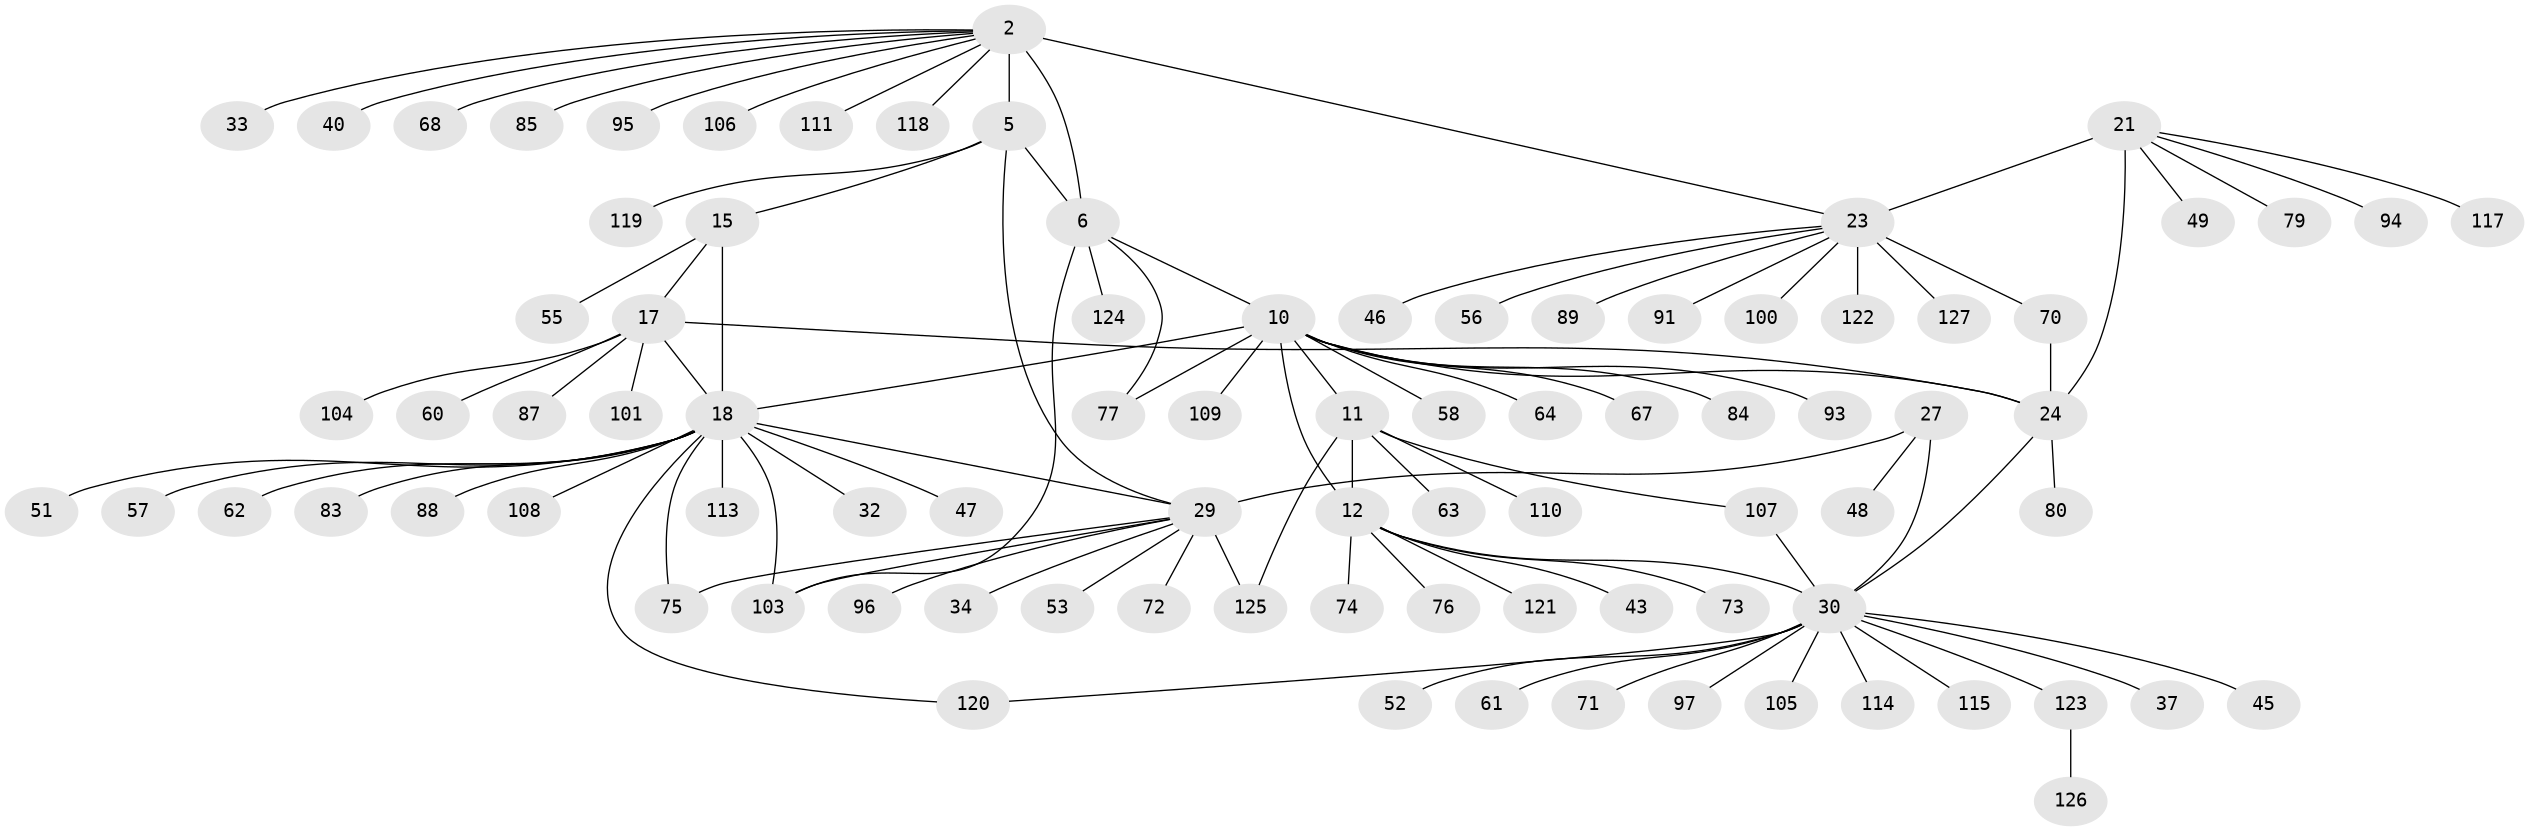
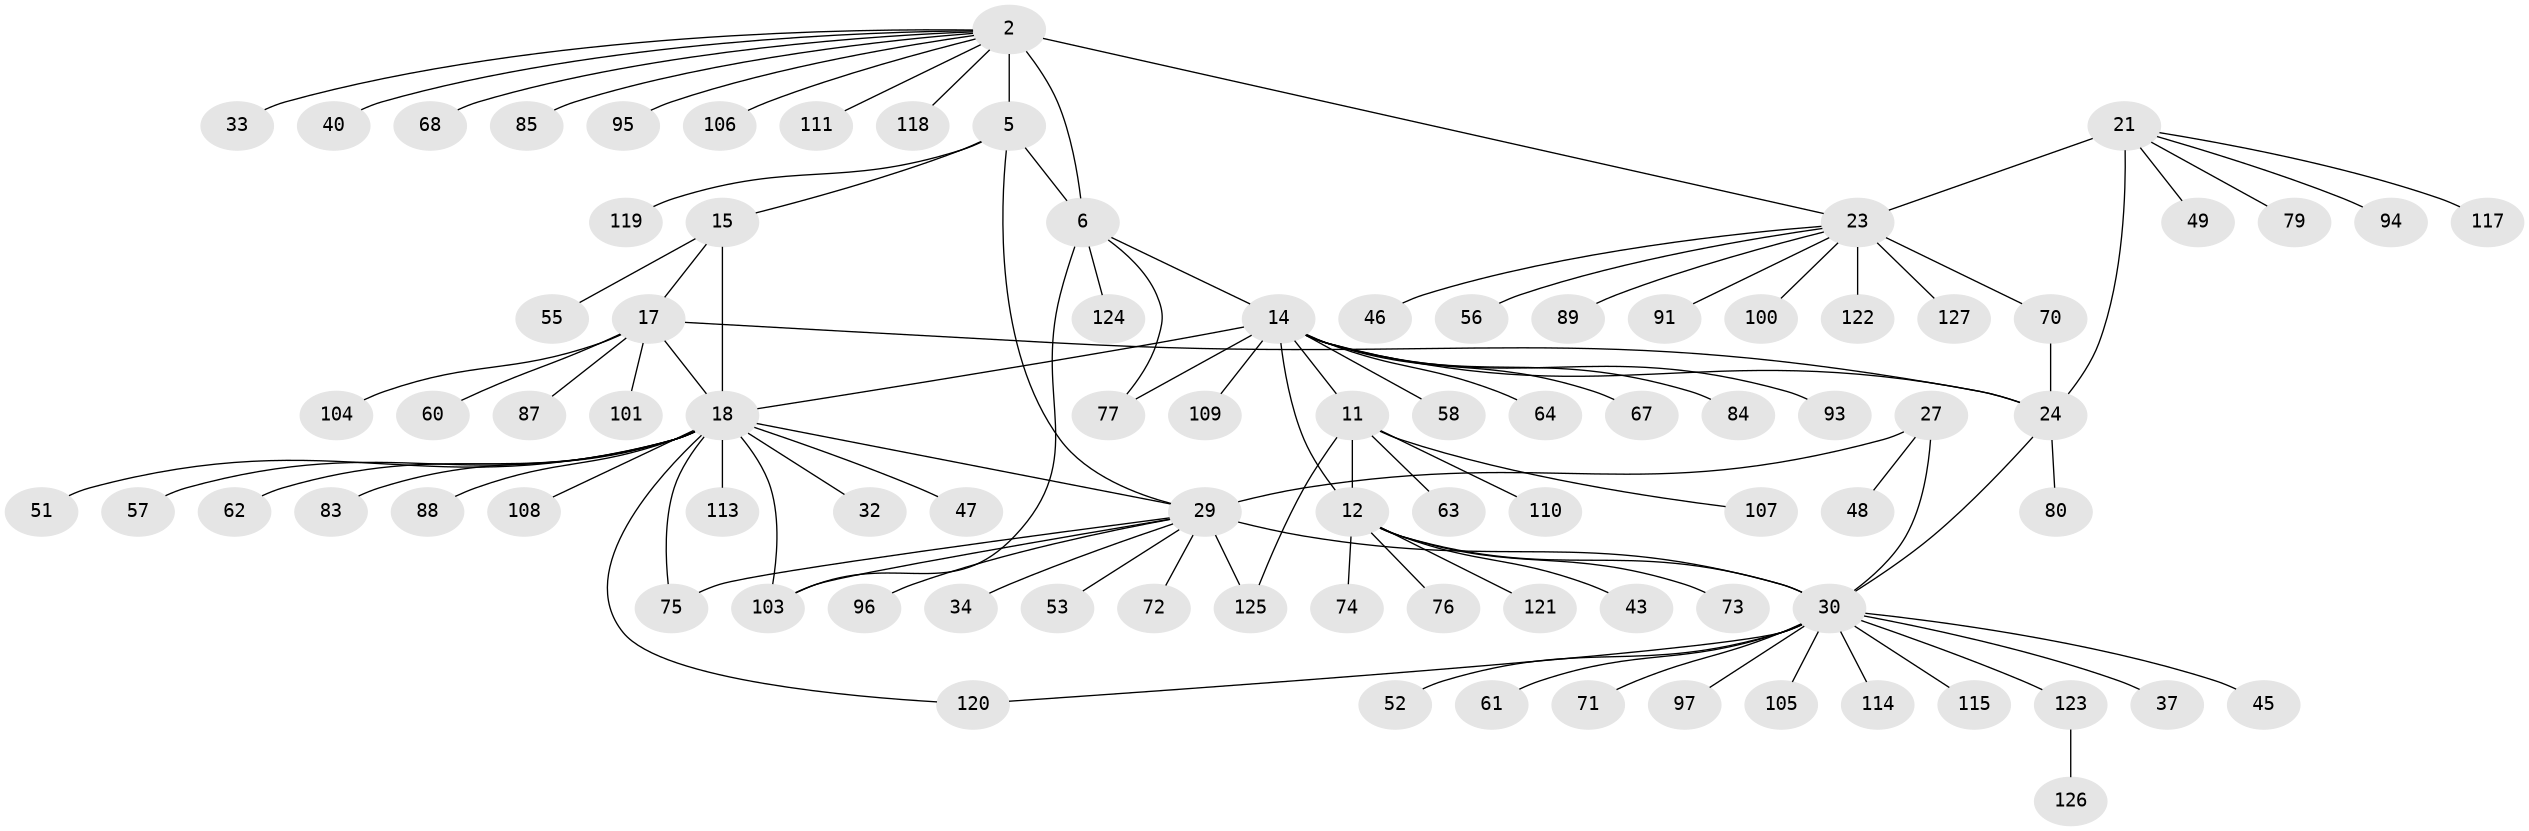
node "10": label "10" -> "14"
edge "107" -- "30": now "29" -- "30"
